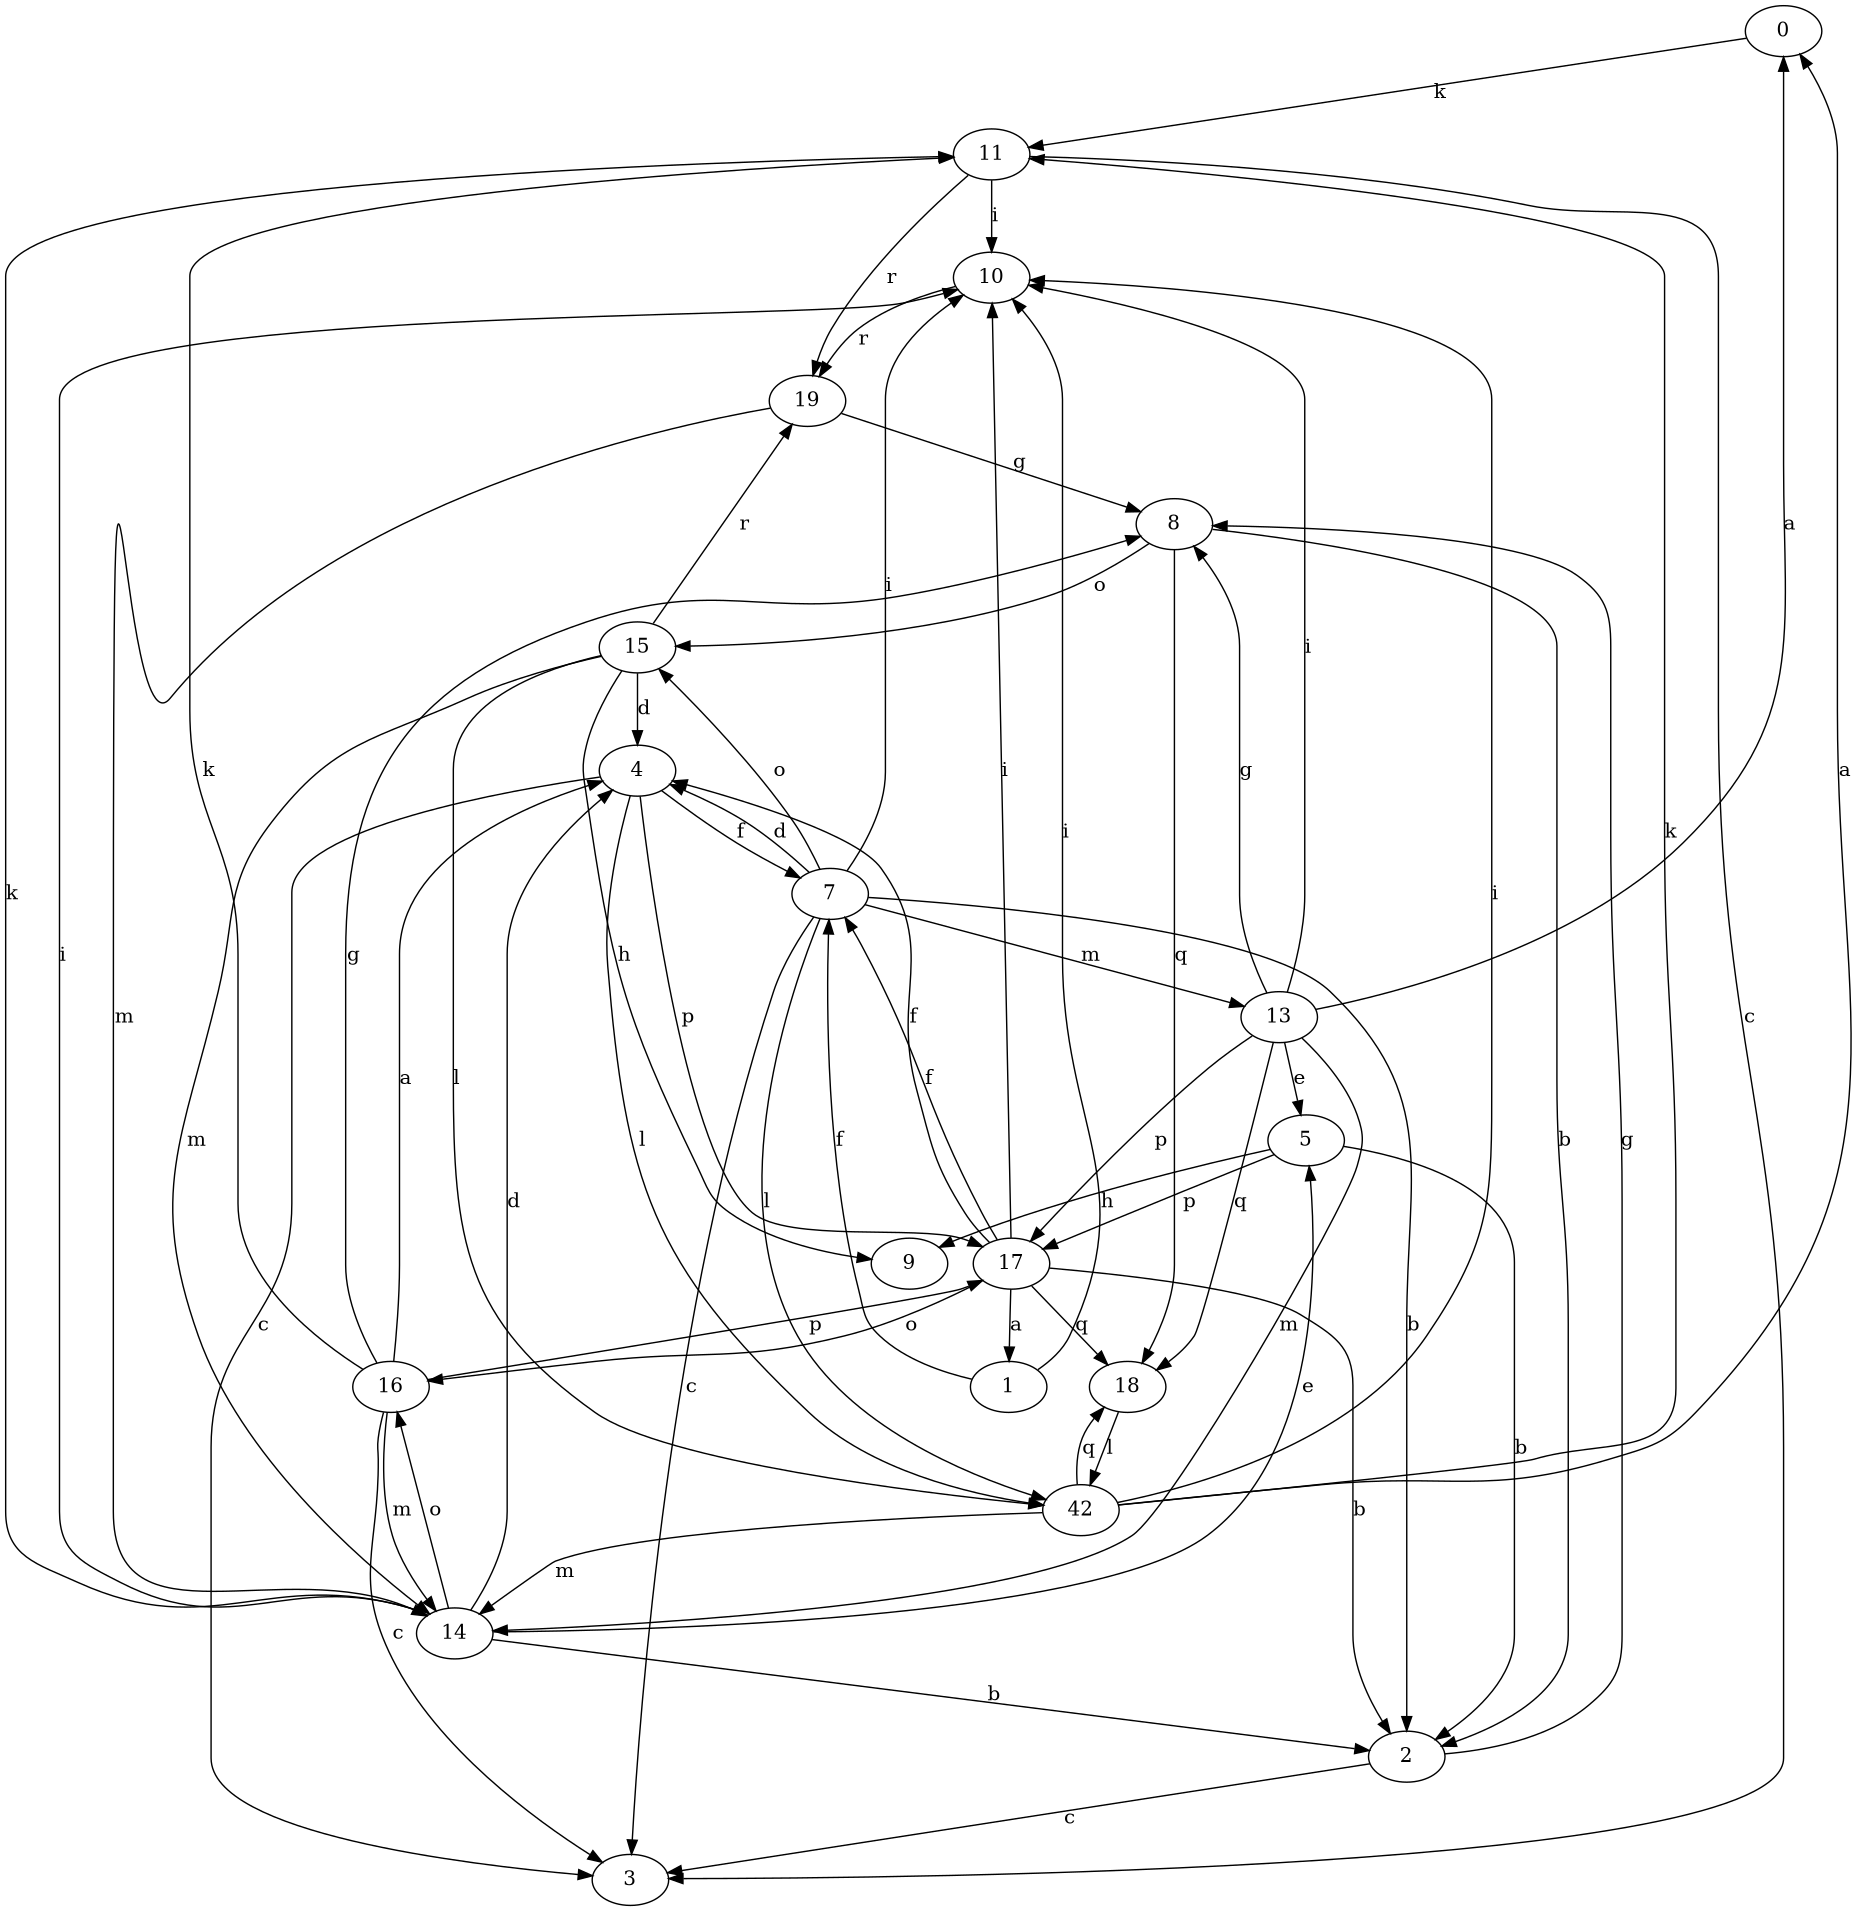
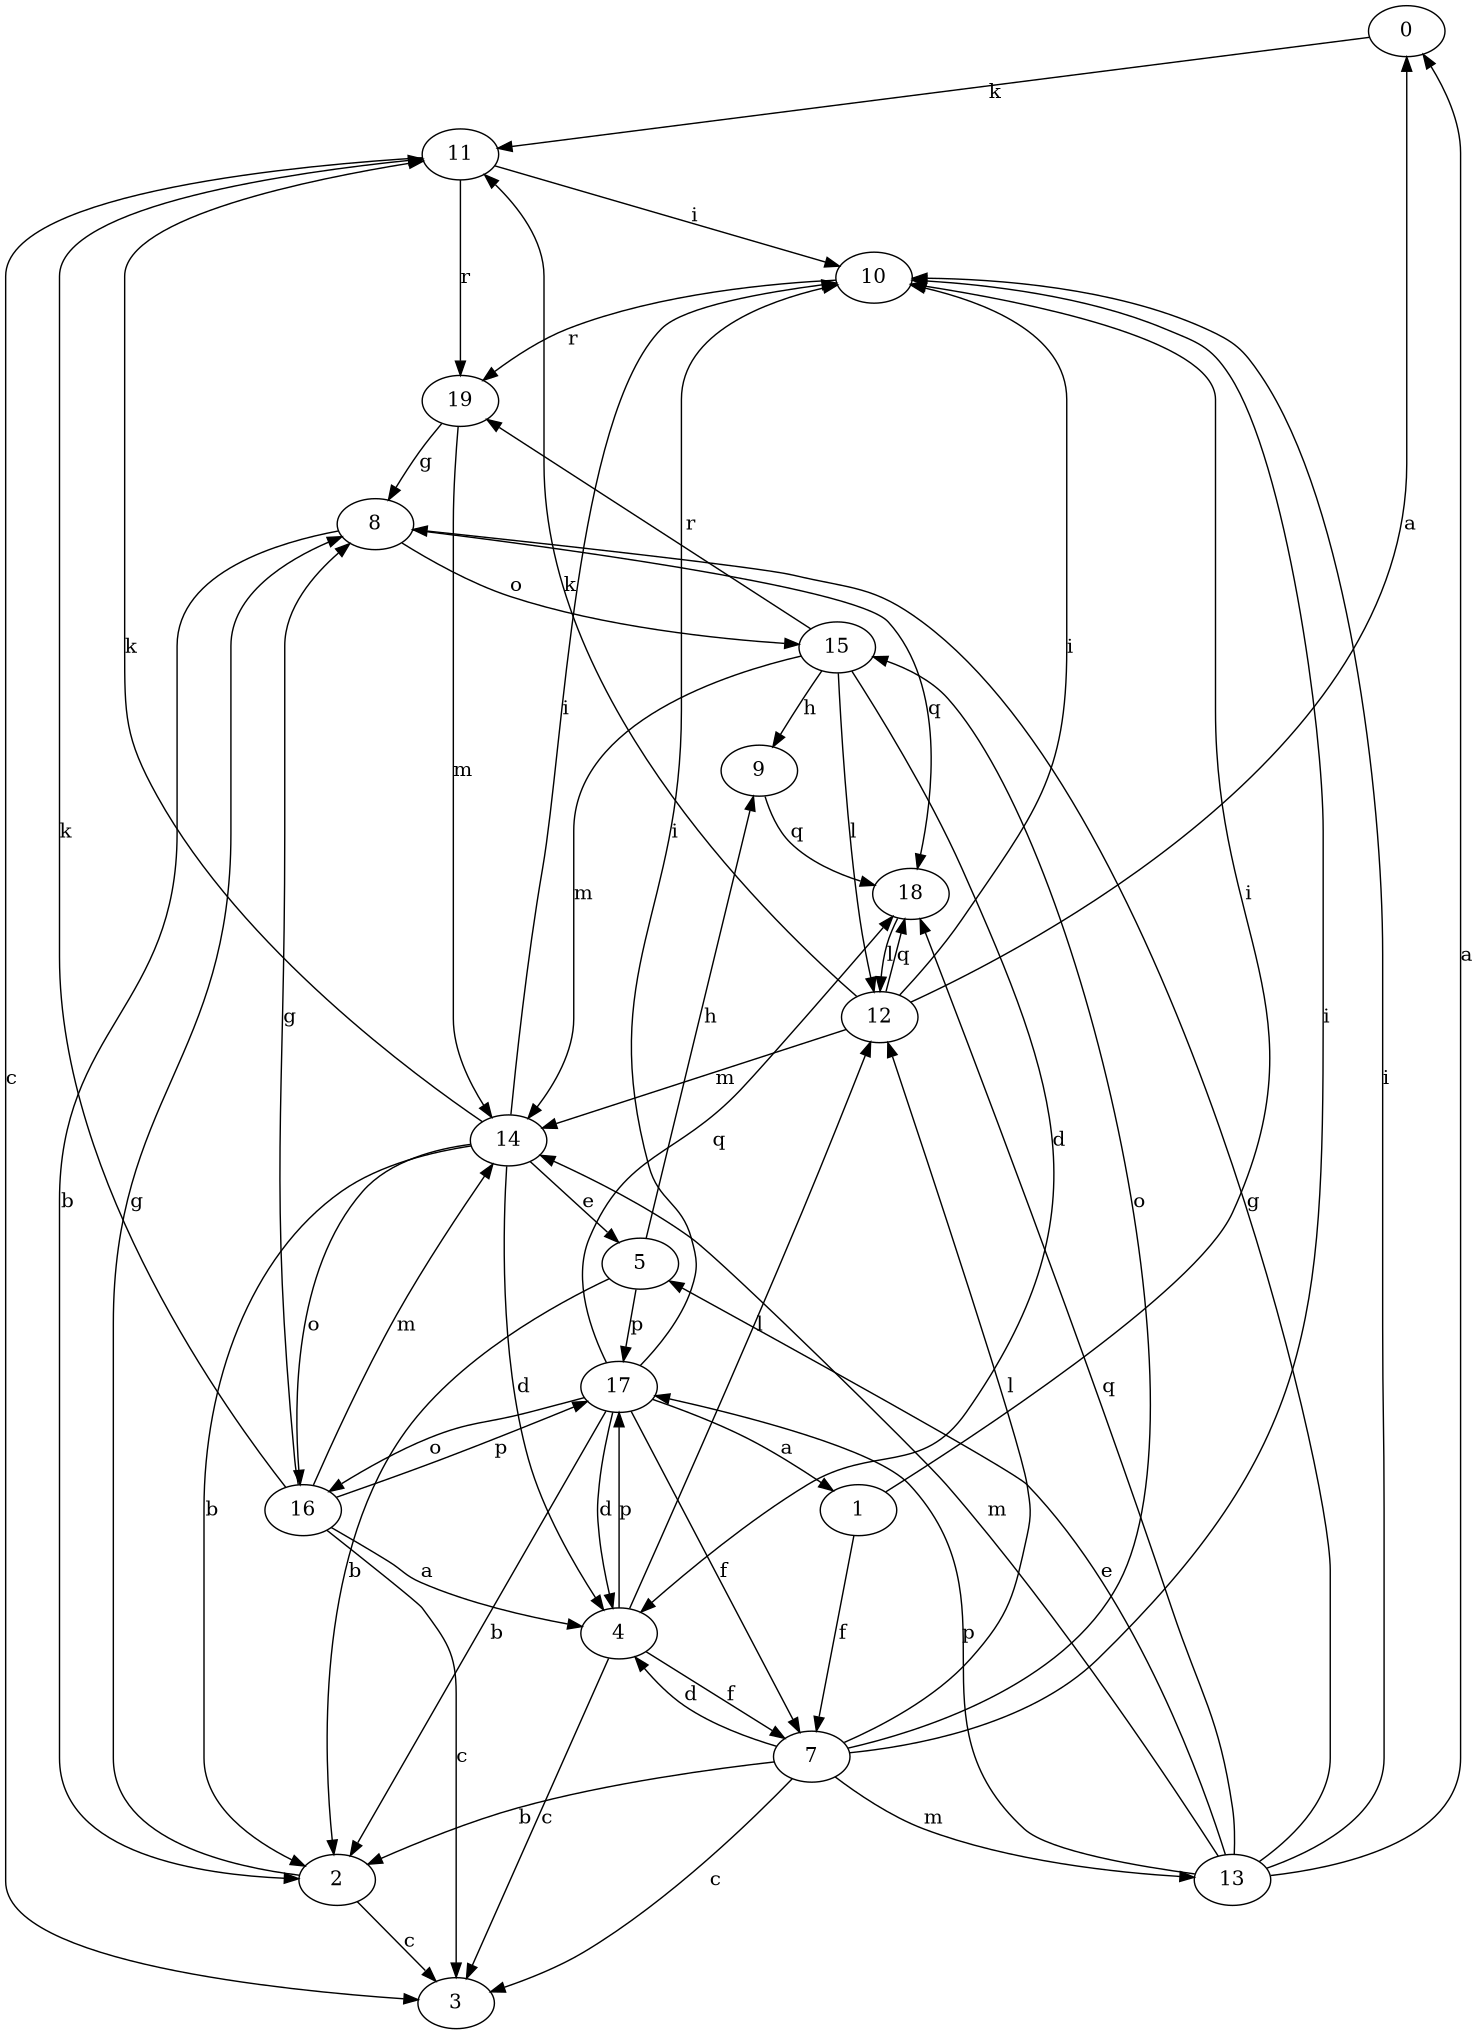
edge "9" -> "18": added, label "q"
edge "17" -> "4": label "f" -> "d"
node "42": label "42" -> "12"
